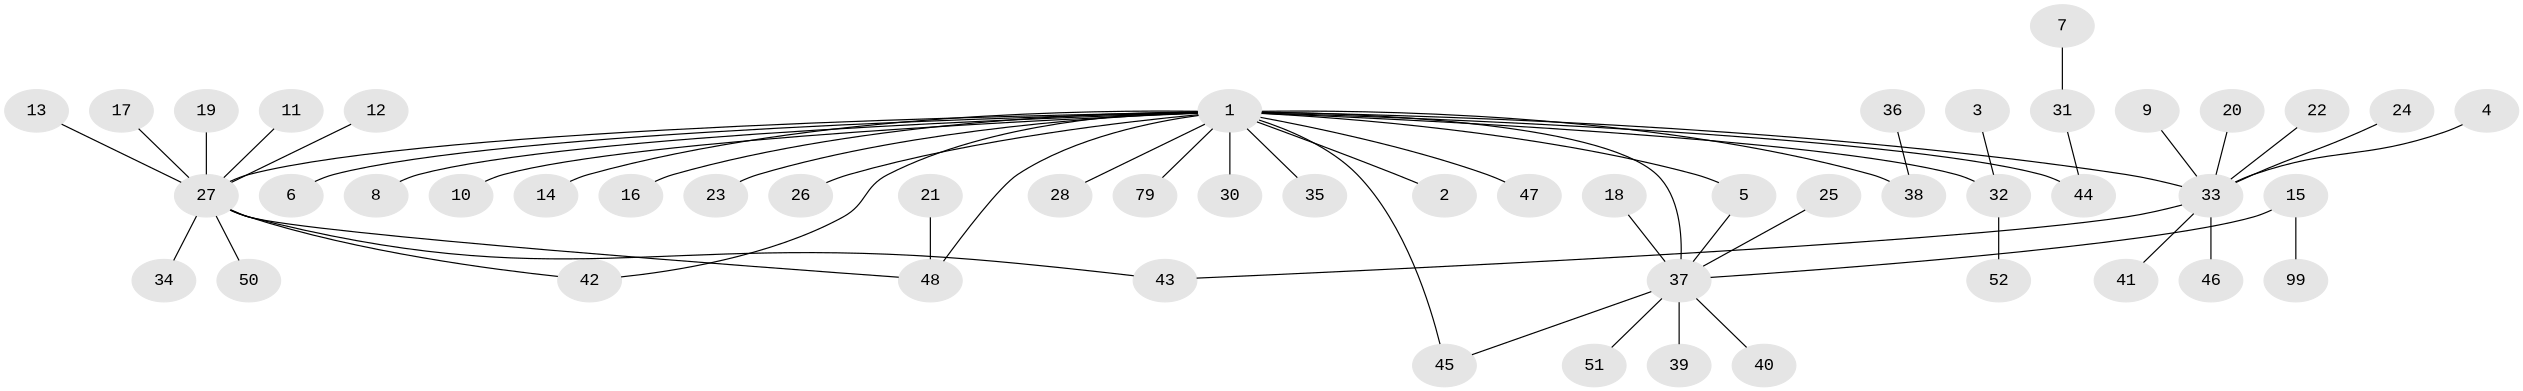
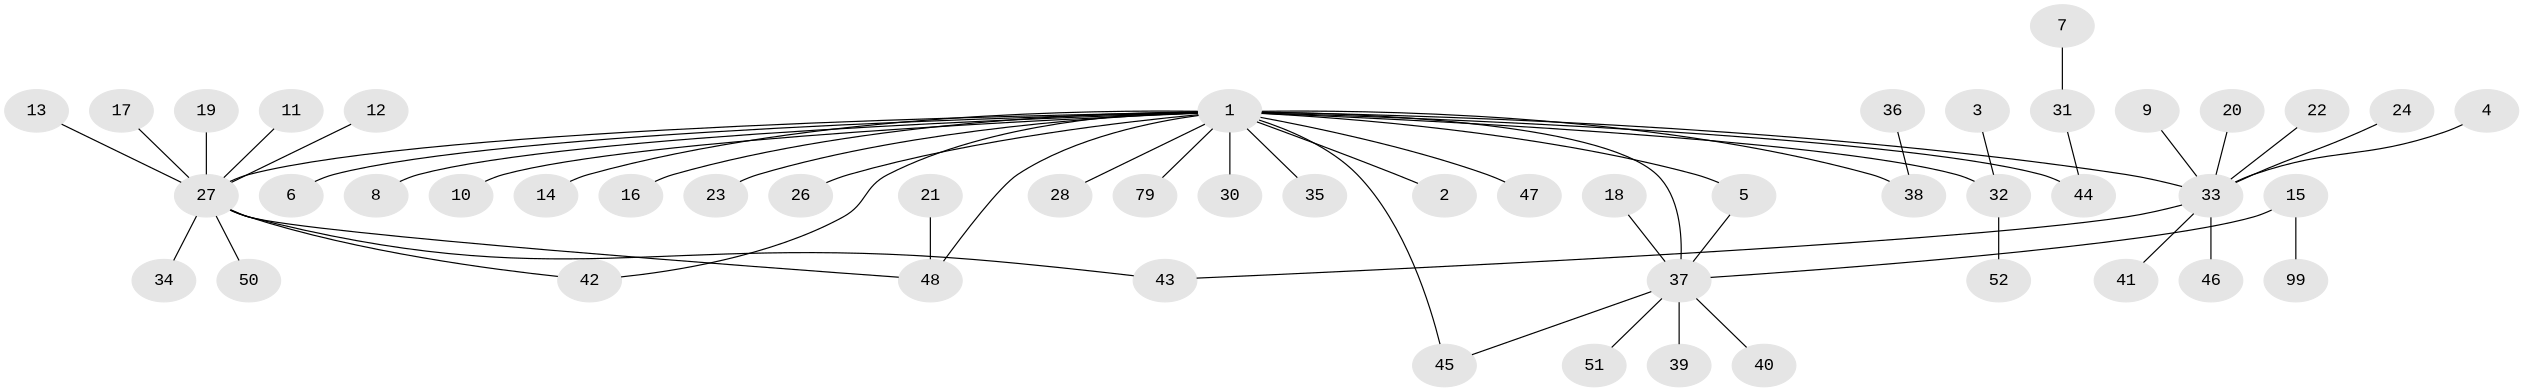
node "25": removed
